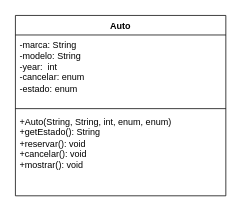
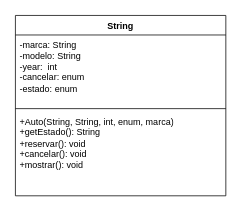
node "Auto": label "Auto" -> "String"
node "+Auto(String, String, int, enum, enum) +getEstado(): String +reservar(): void +cancelar(): void +mostrar(): void": label "+Auto(String, String, int, enum, enum) +getEstado(): String +reservar(): void +cancelar(): void +mostrar(): void" -> "+Auto(String, String, int, enum, marca) +getEstado(): String +reservar(): void +cancelar(): void +mostrar(): void"
